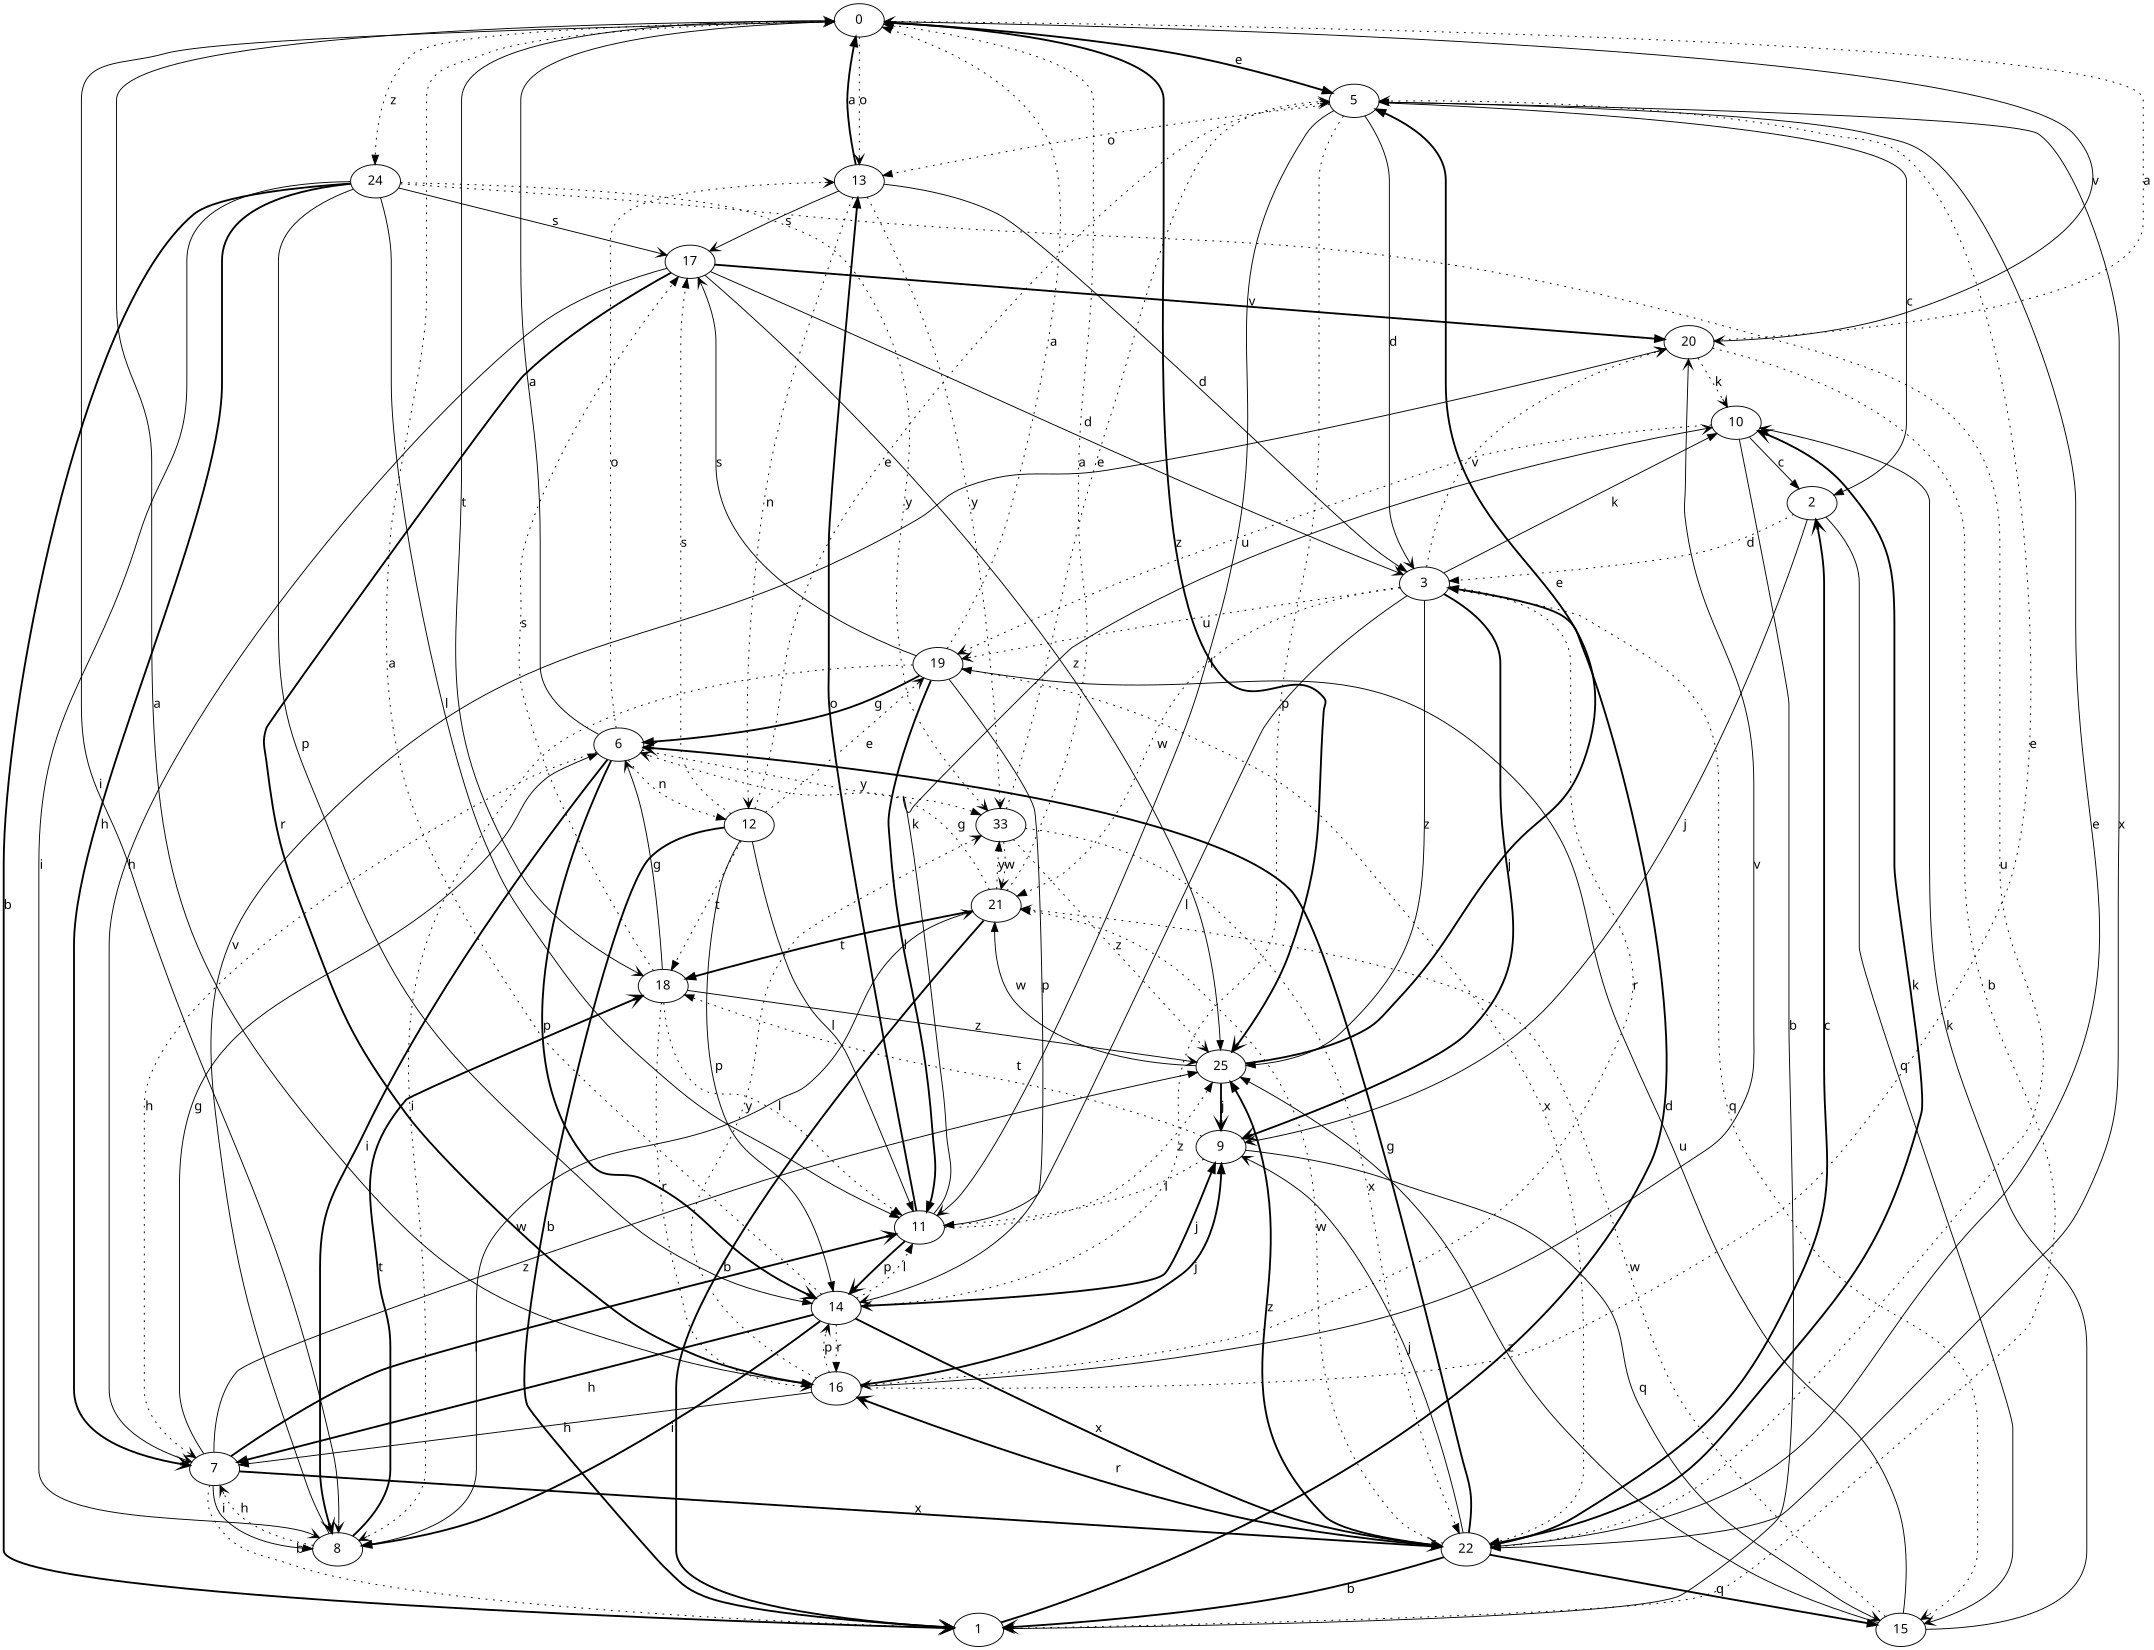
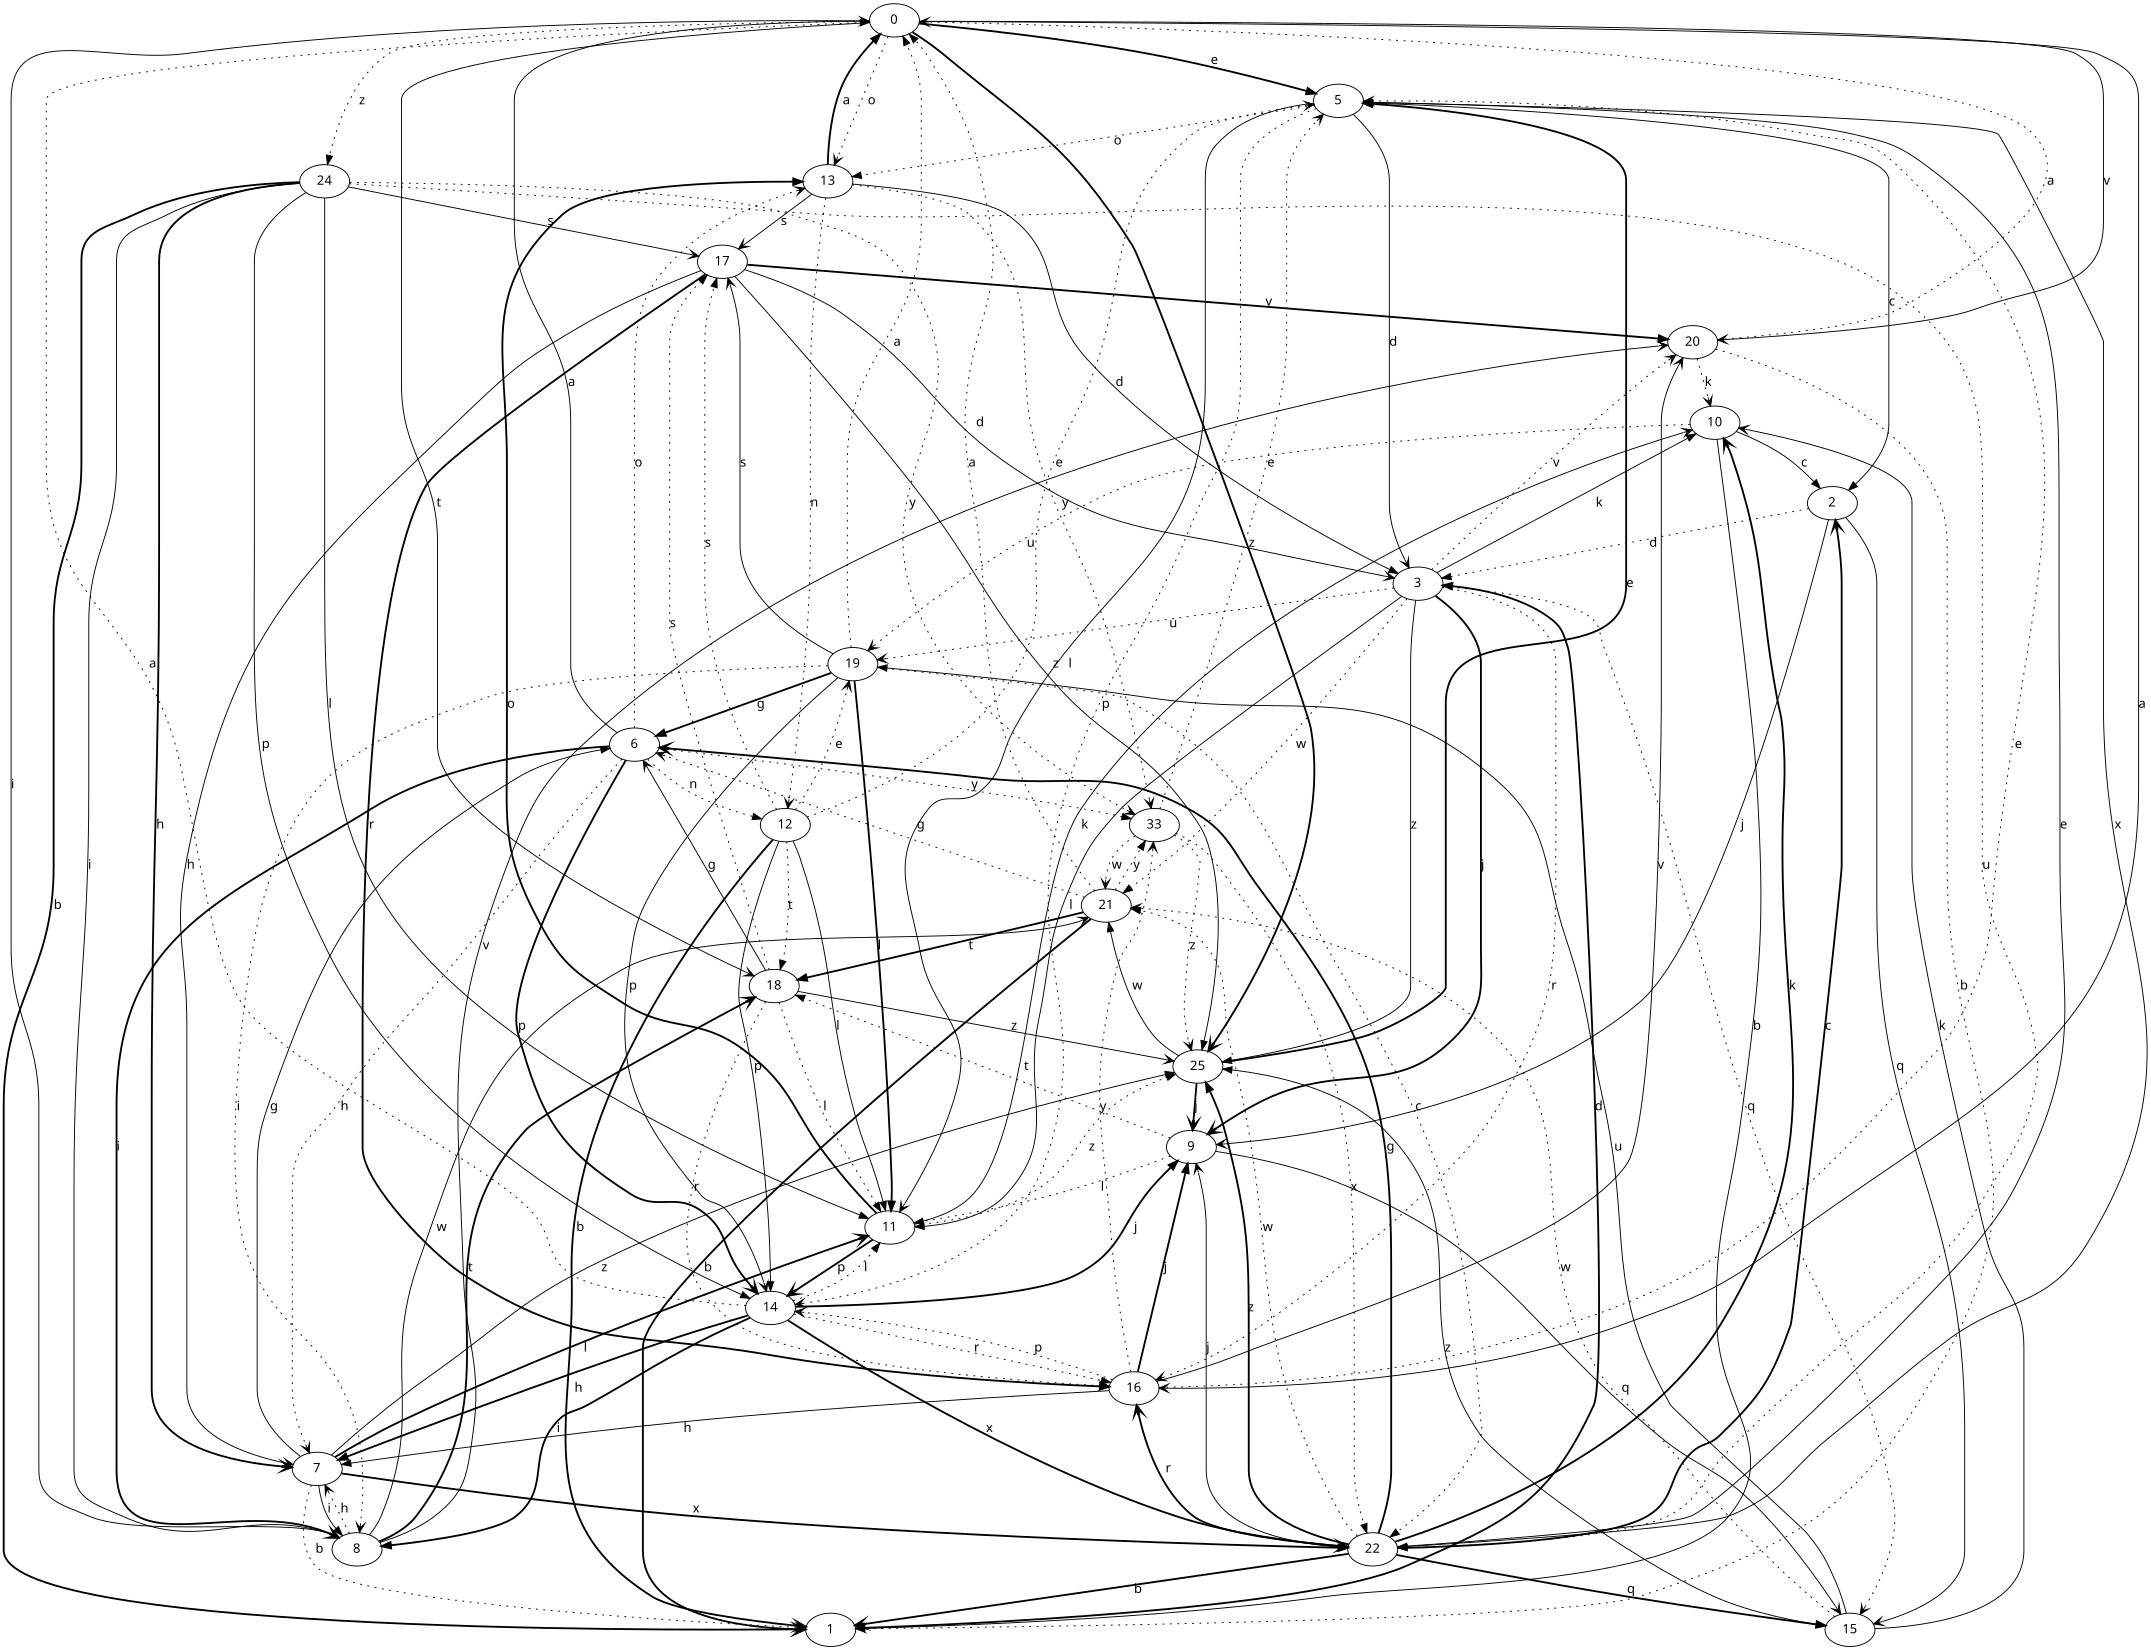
edge "16" -> "0": reversed
edge "19" -> "22": label "x" -> "c"
